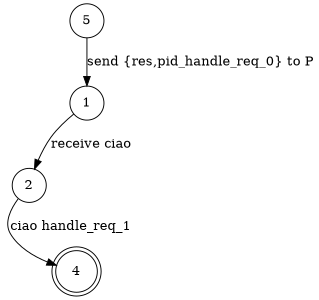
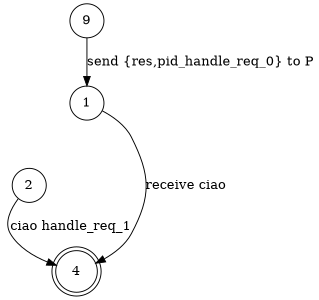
node "5": label "5" -> "9"
edge "1" -> "2": now "1" -> "4"
